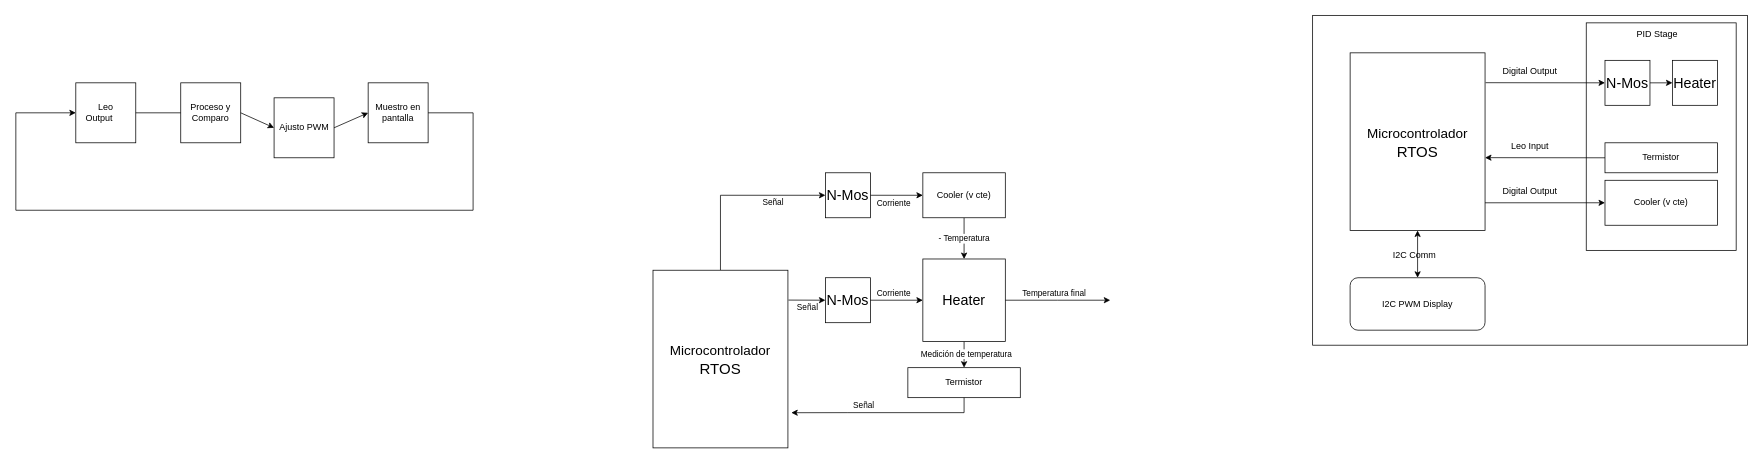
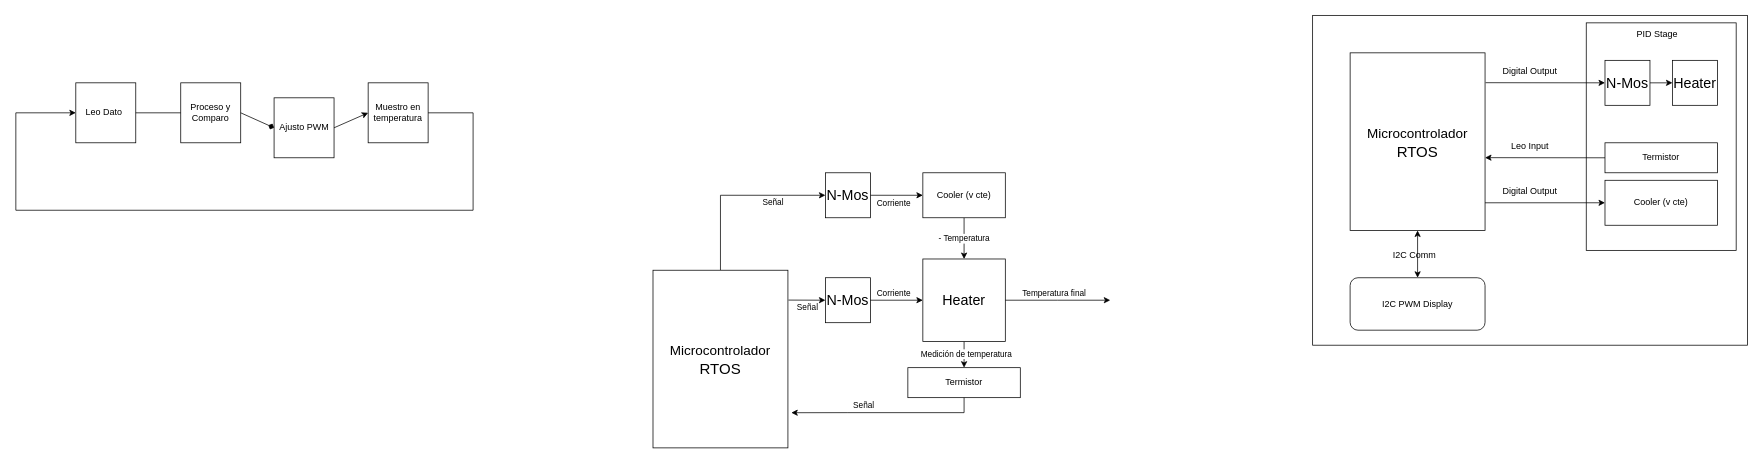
node "Leo Output": label "Leo Output" -> "Leo Dato"
node "Muestro en pantalla": label "Muestro en pantalla" -> "Muestro en temperatura"
edge "Proceso y Comparo" -> "Ajusto PWM": arrowhead classic -> diamond
